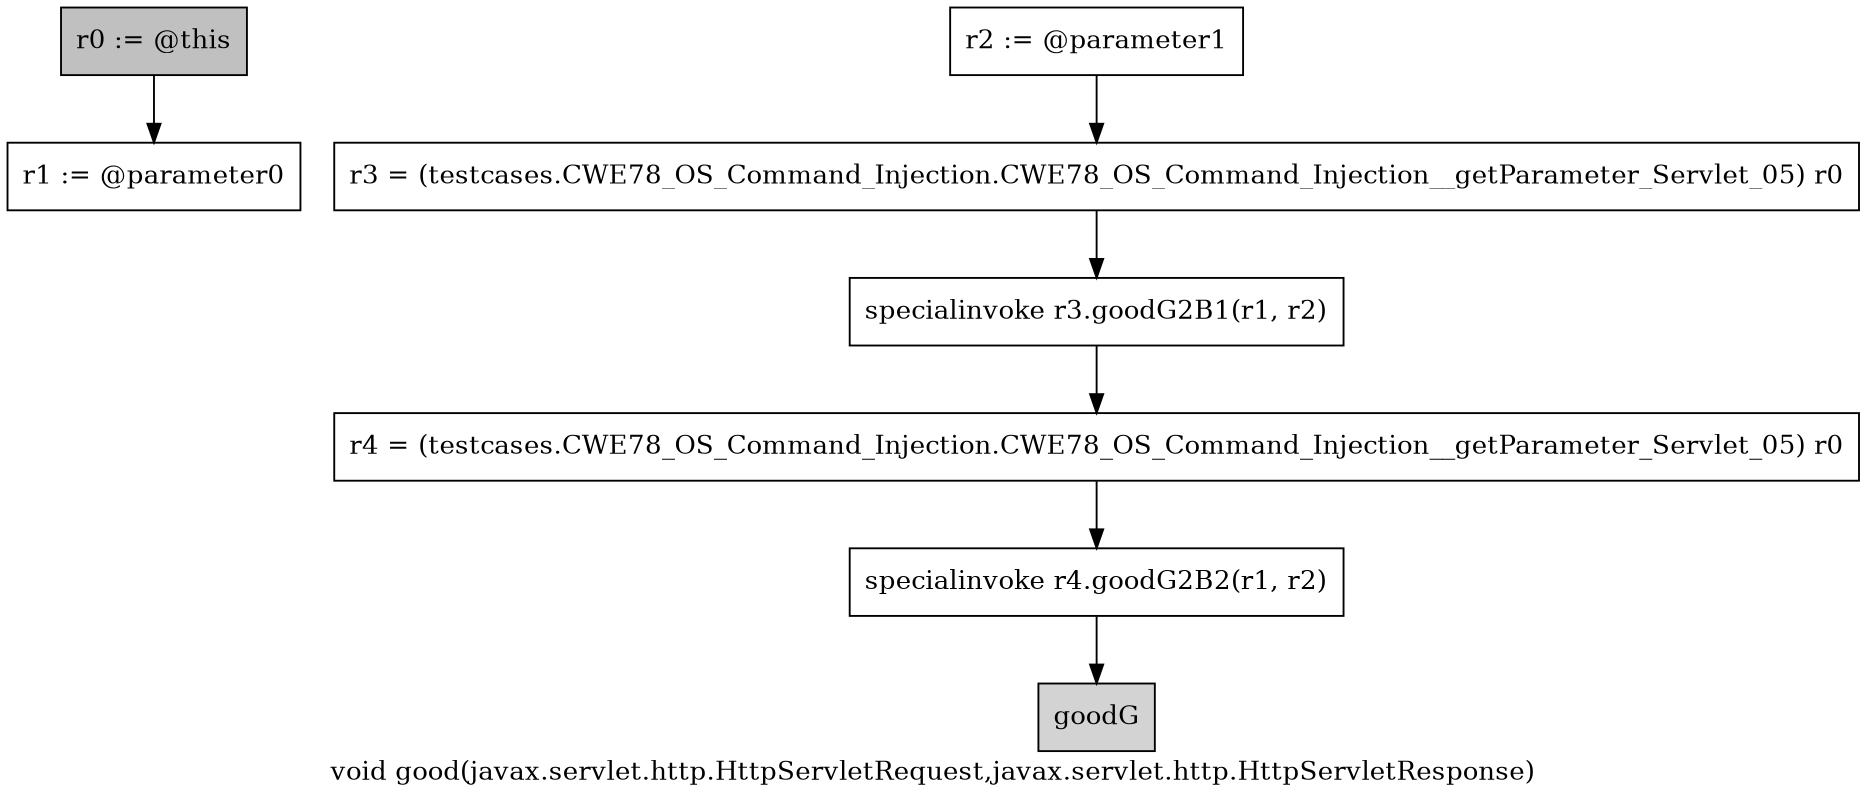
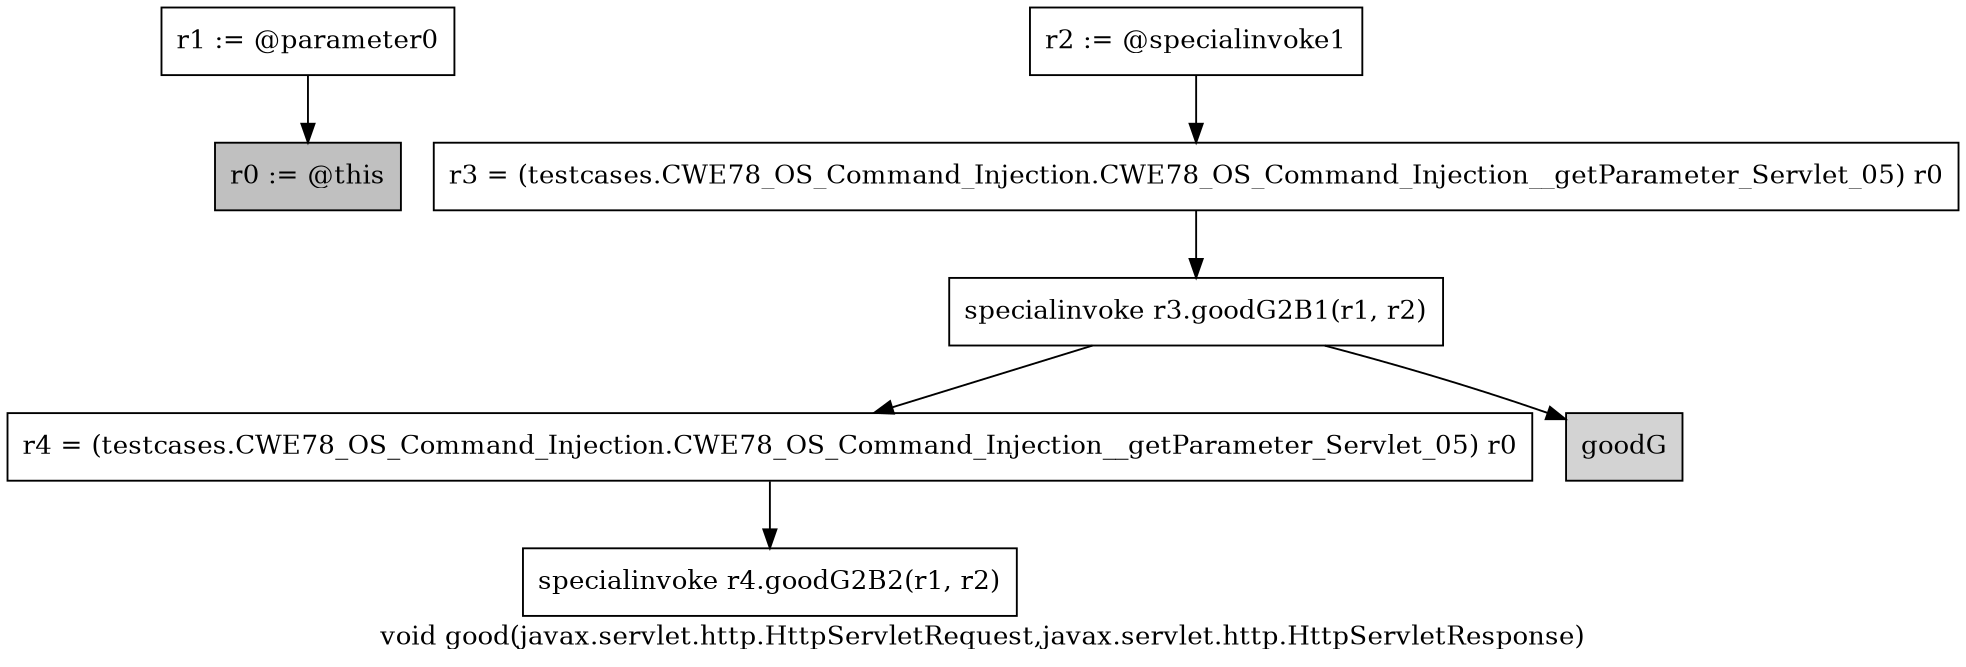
node "r2 := @parameter1": label "r2 := @parameter1" -> "r2 := @specialinvoke1"
edge "r0 := @this" -> "r1 := @parameter0": reversed
edge "specialinvoke r4.goodG2B2(r1, r2)" -> "goodG": now "specialinvoke r3.goodG2B1(r1, r2)" -> "goodG"
